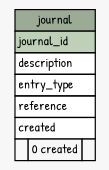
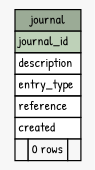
node "journal": text "0 created" -> "0 rows"
